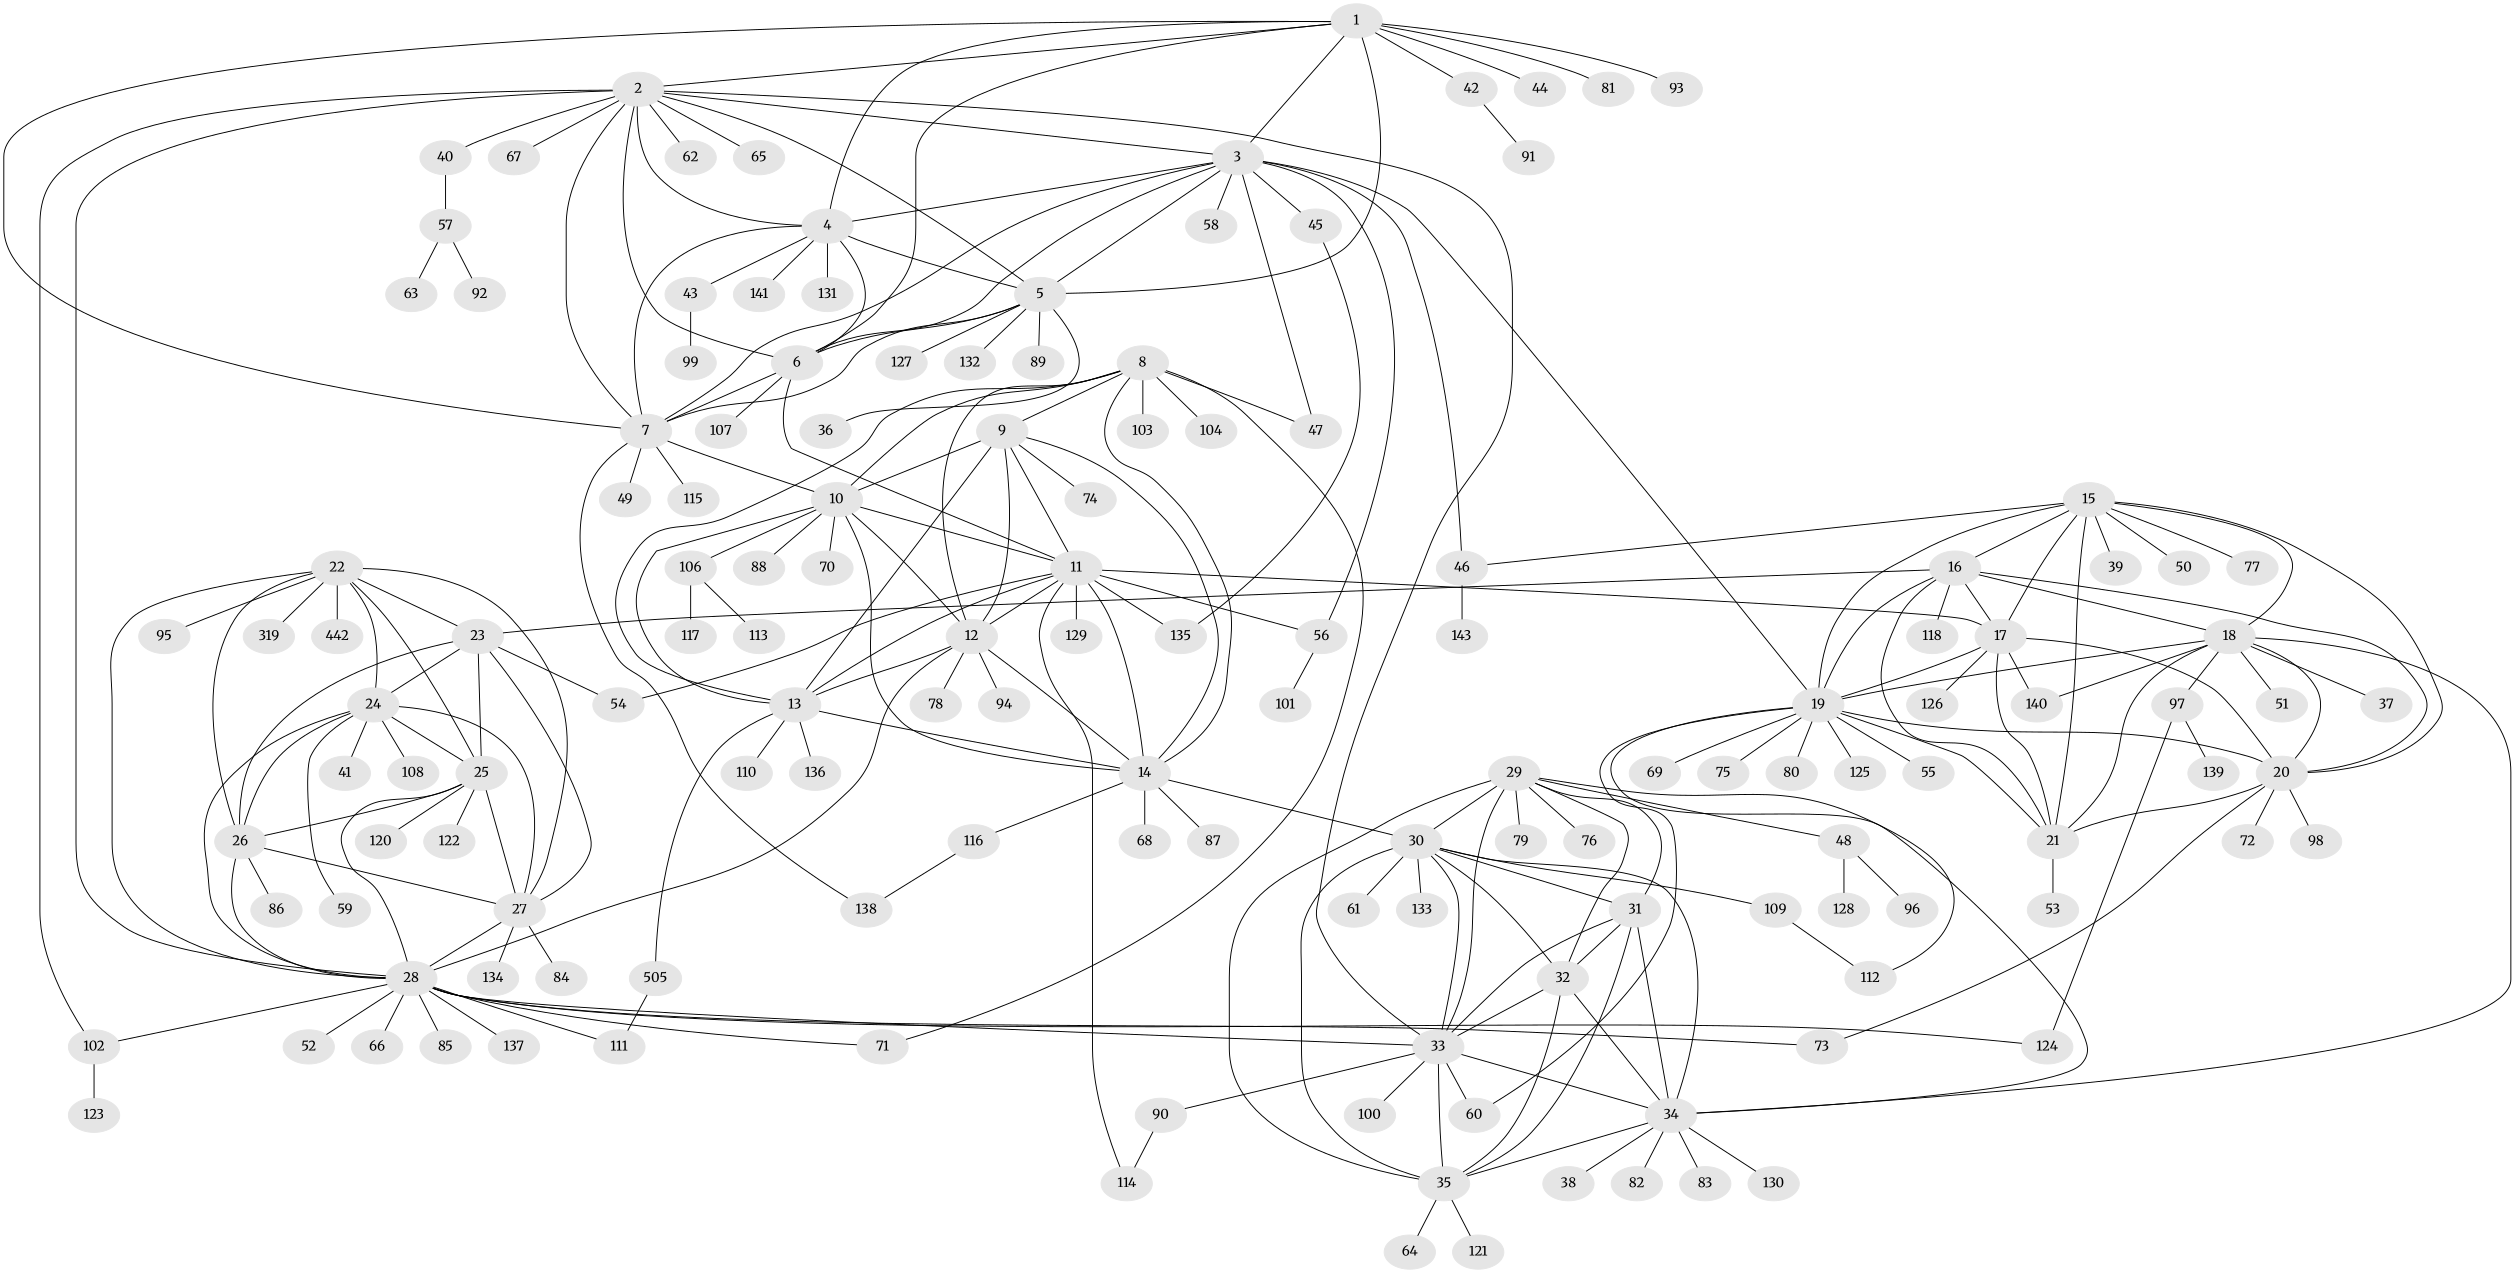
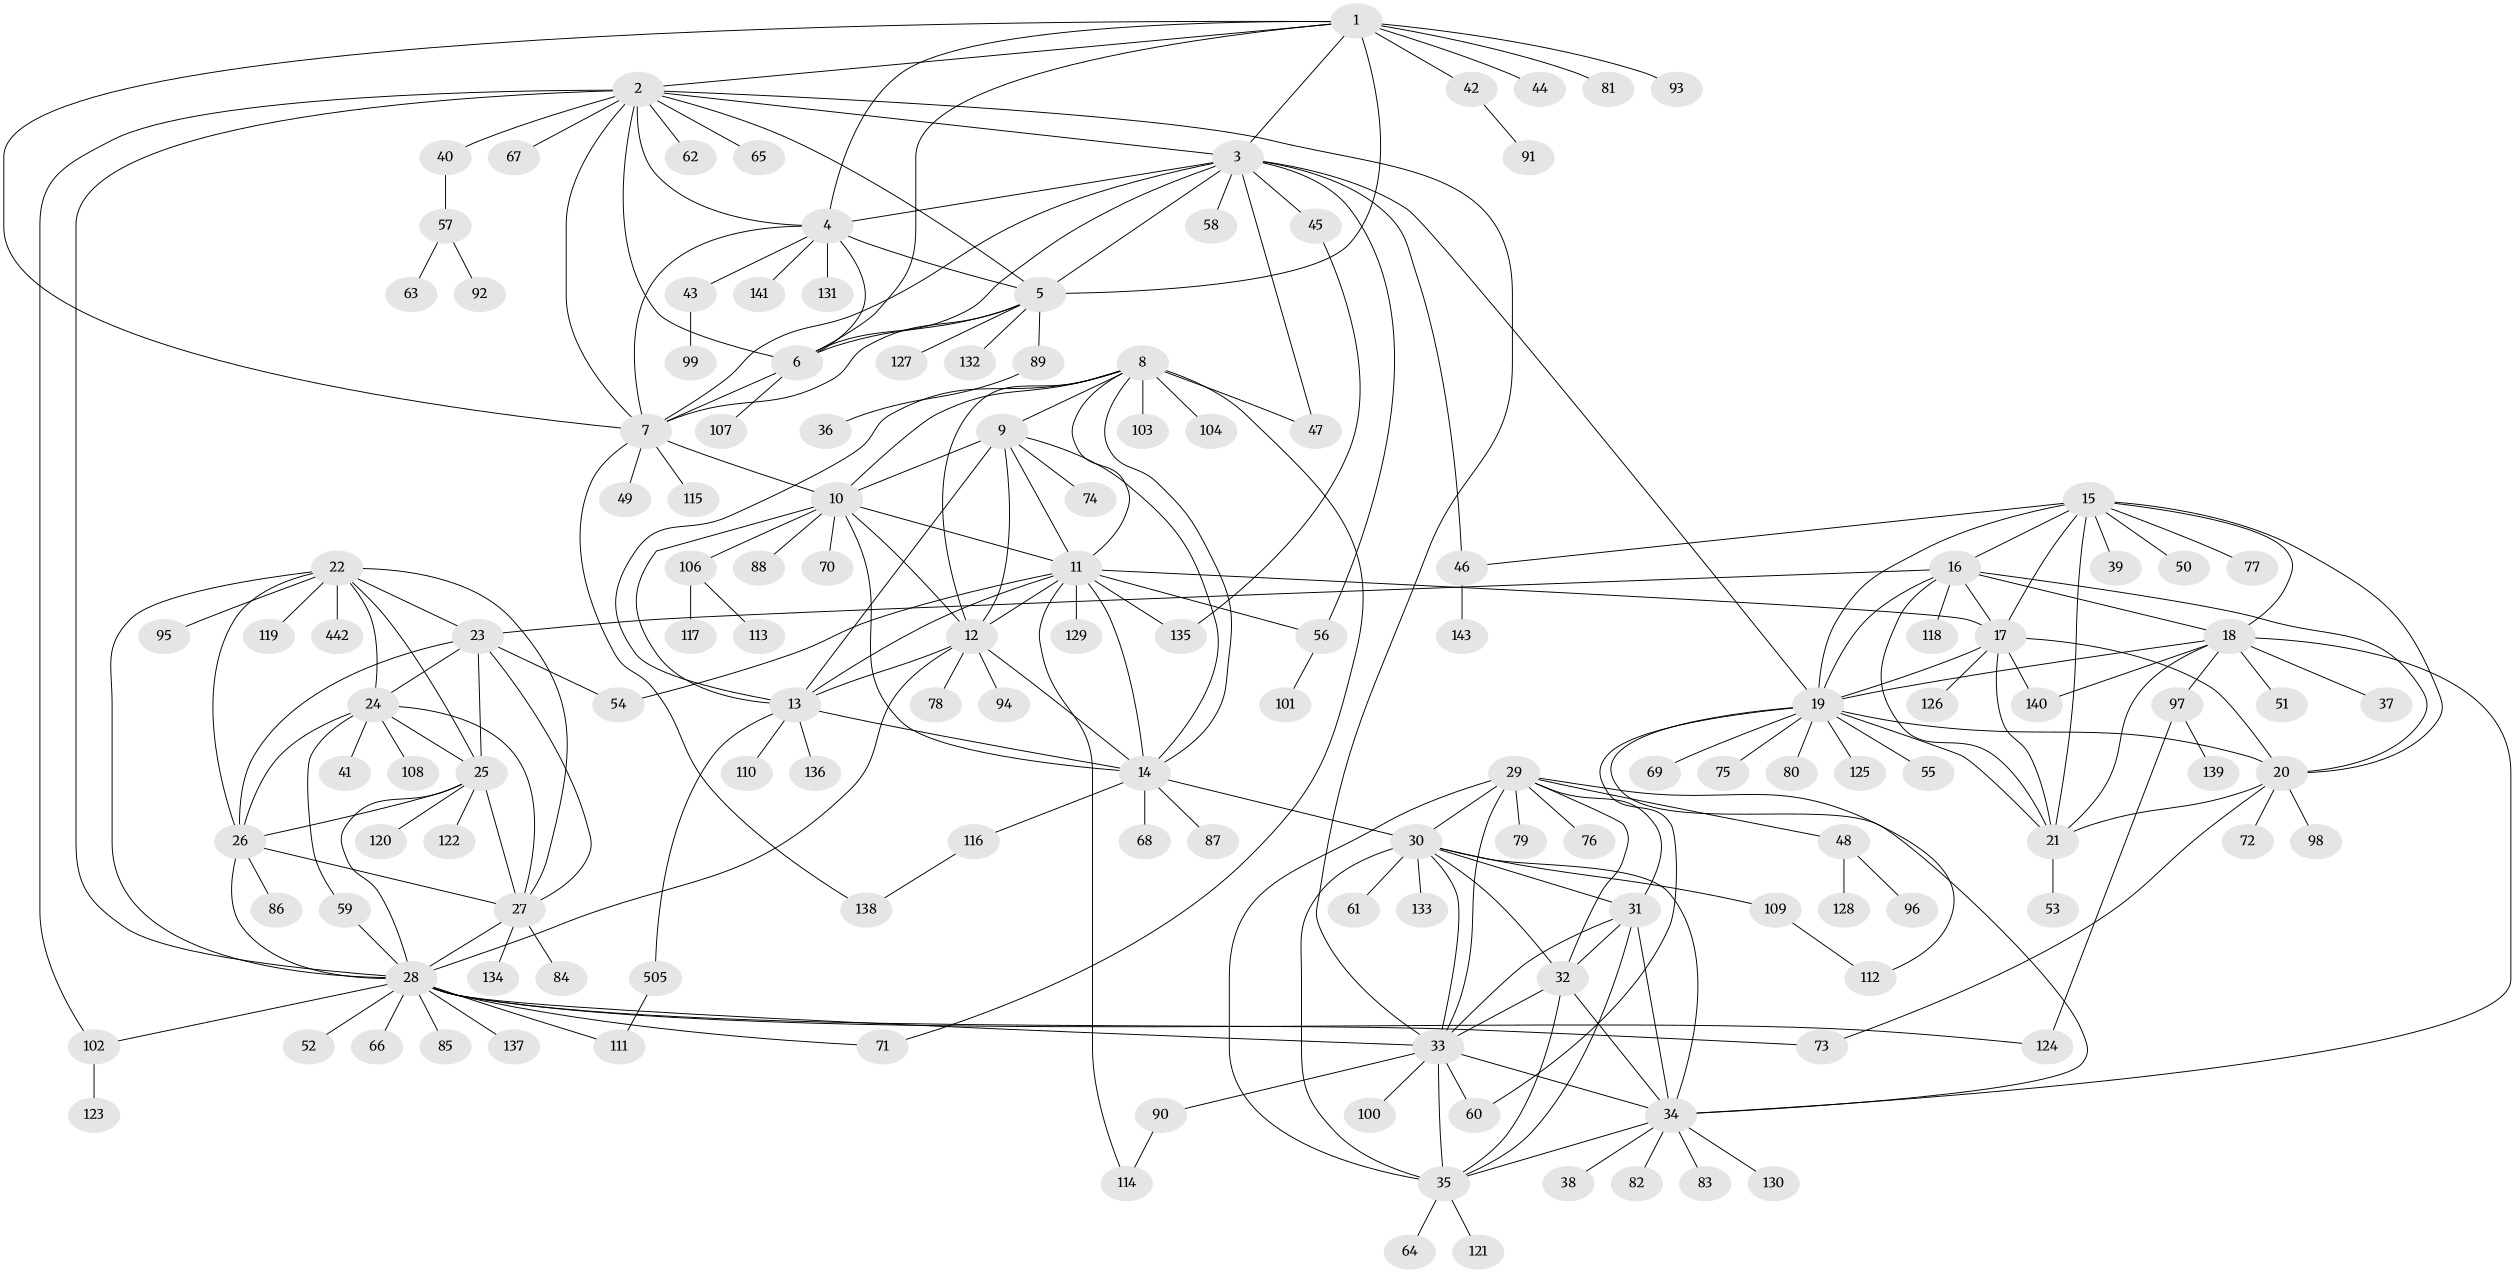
edge "5" -- "36": now "89" -- "36"
edge "6" -- "11": now "8" -- "11"
node "319": label "319" -> "119"
edge "18" -- "20": removed
edge "24" -- "28": now "59" -- "28"
